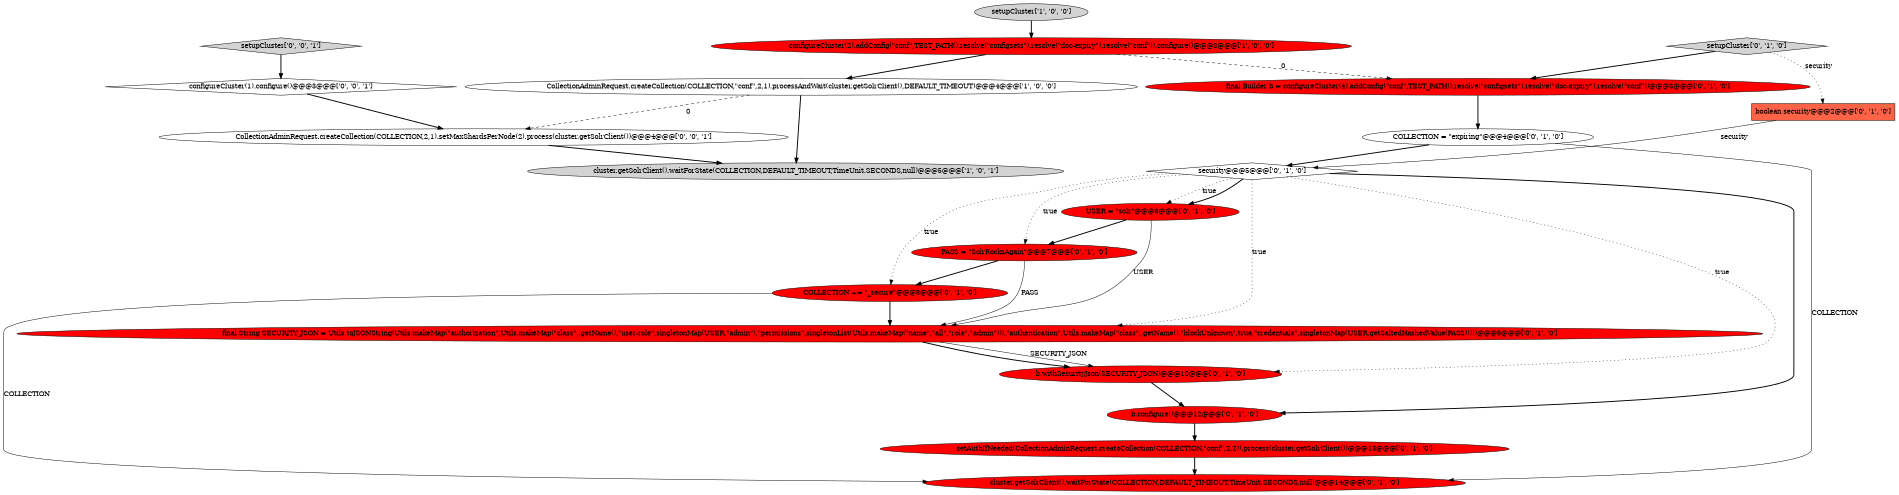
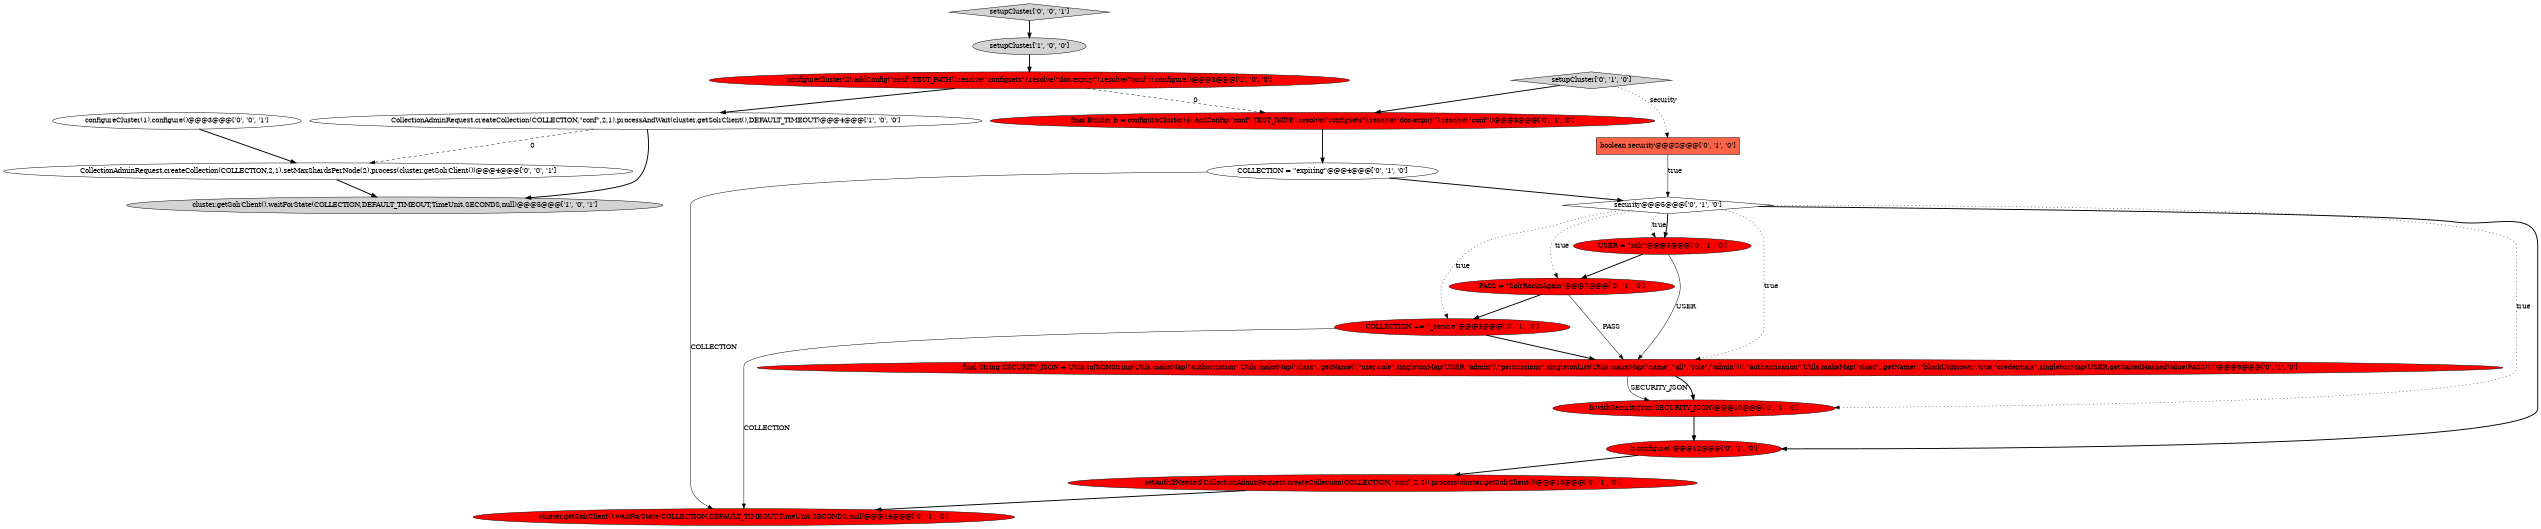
edge "setupCluster['0', '0', '1']" -> "configureCluster(1).configure()@@@3@@@['0', '0', '1']": now "setupCluster['0', '0', '1']" -> "setupCluster['1', '0', '0']"
node "configureCluster(1).configure()@@@3@@@['0', '0', '1']": shape diamond -> ellipse
edge "boolean security@@@2@@@['0', '1', '0']" -> "security@@@5@@@['0', '1', '0']": label "security" -> "true"
